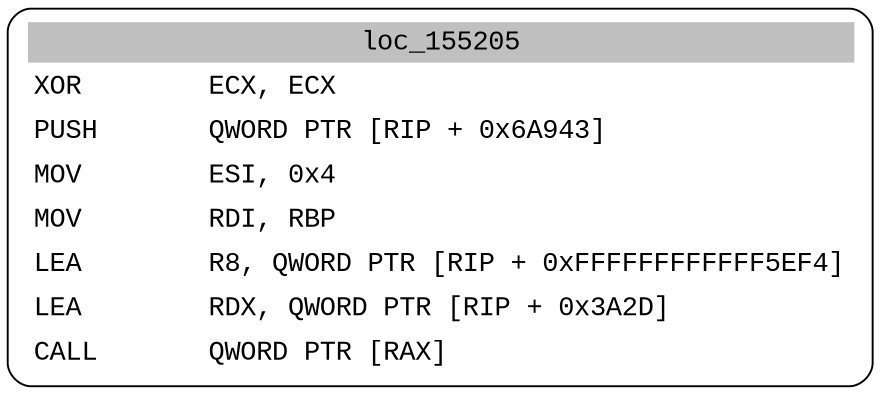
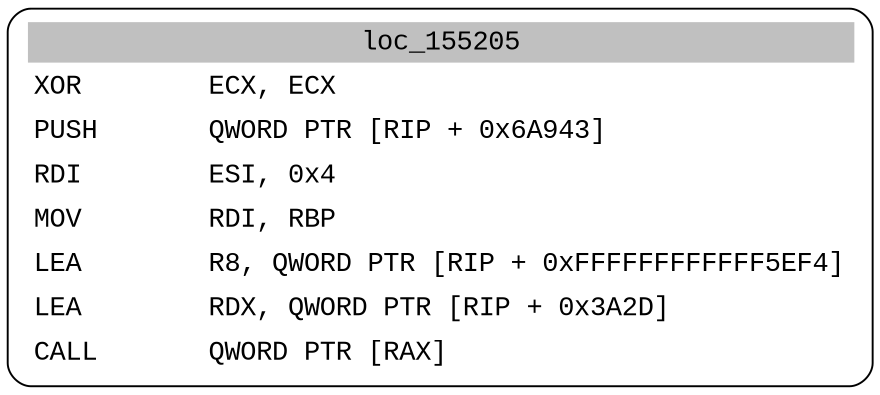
node "loc_155205": text "MOV        ESI, 0x4" -> "RDI        ESI, 0x4"
